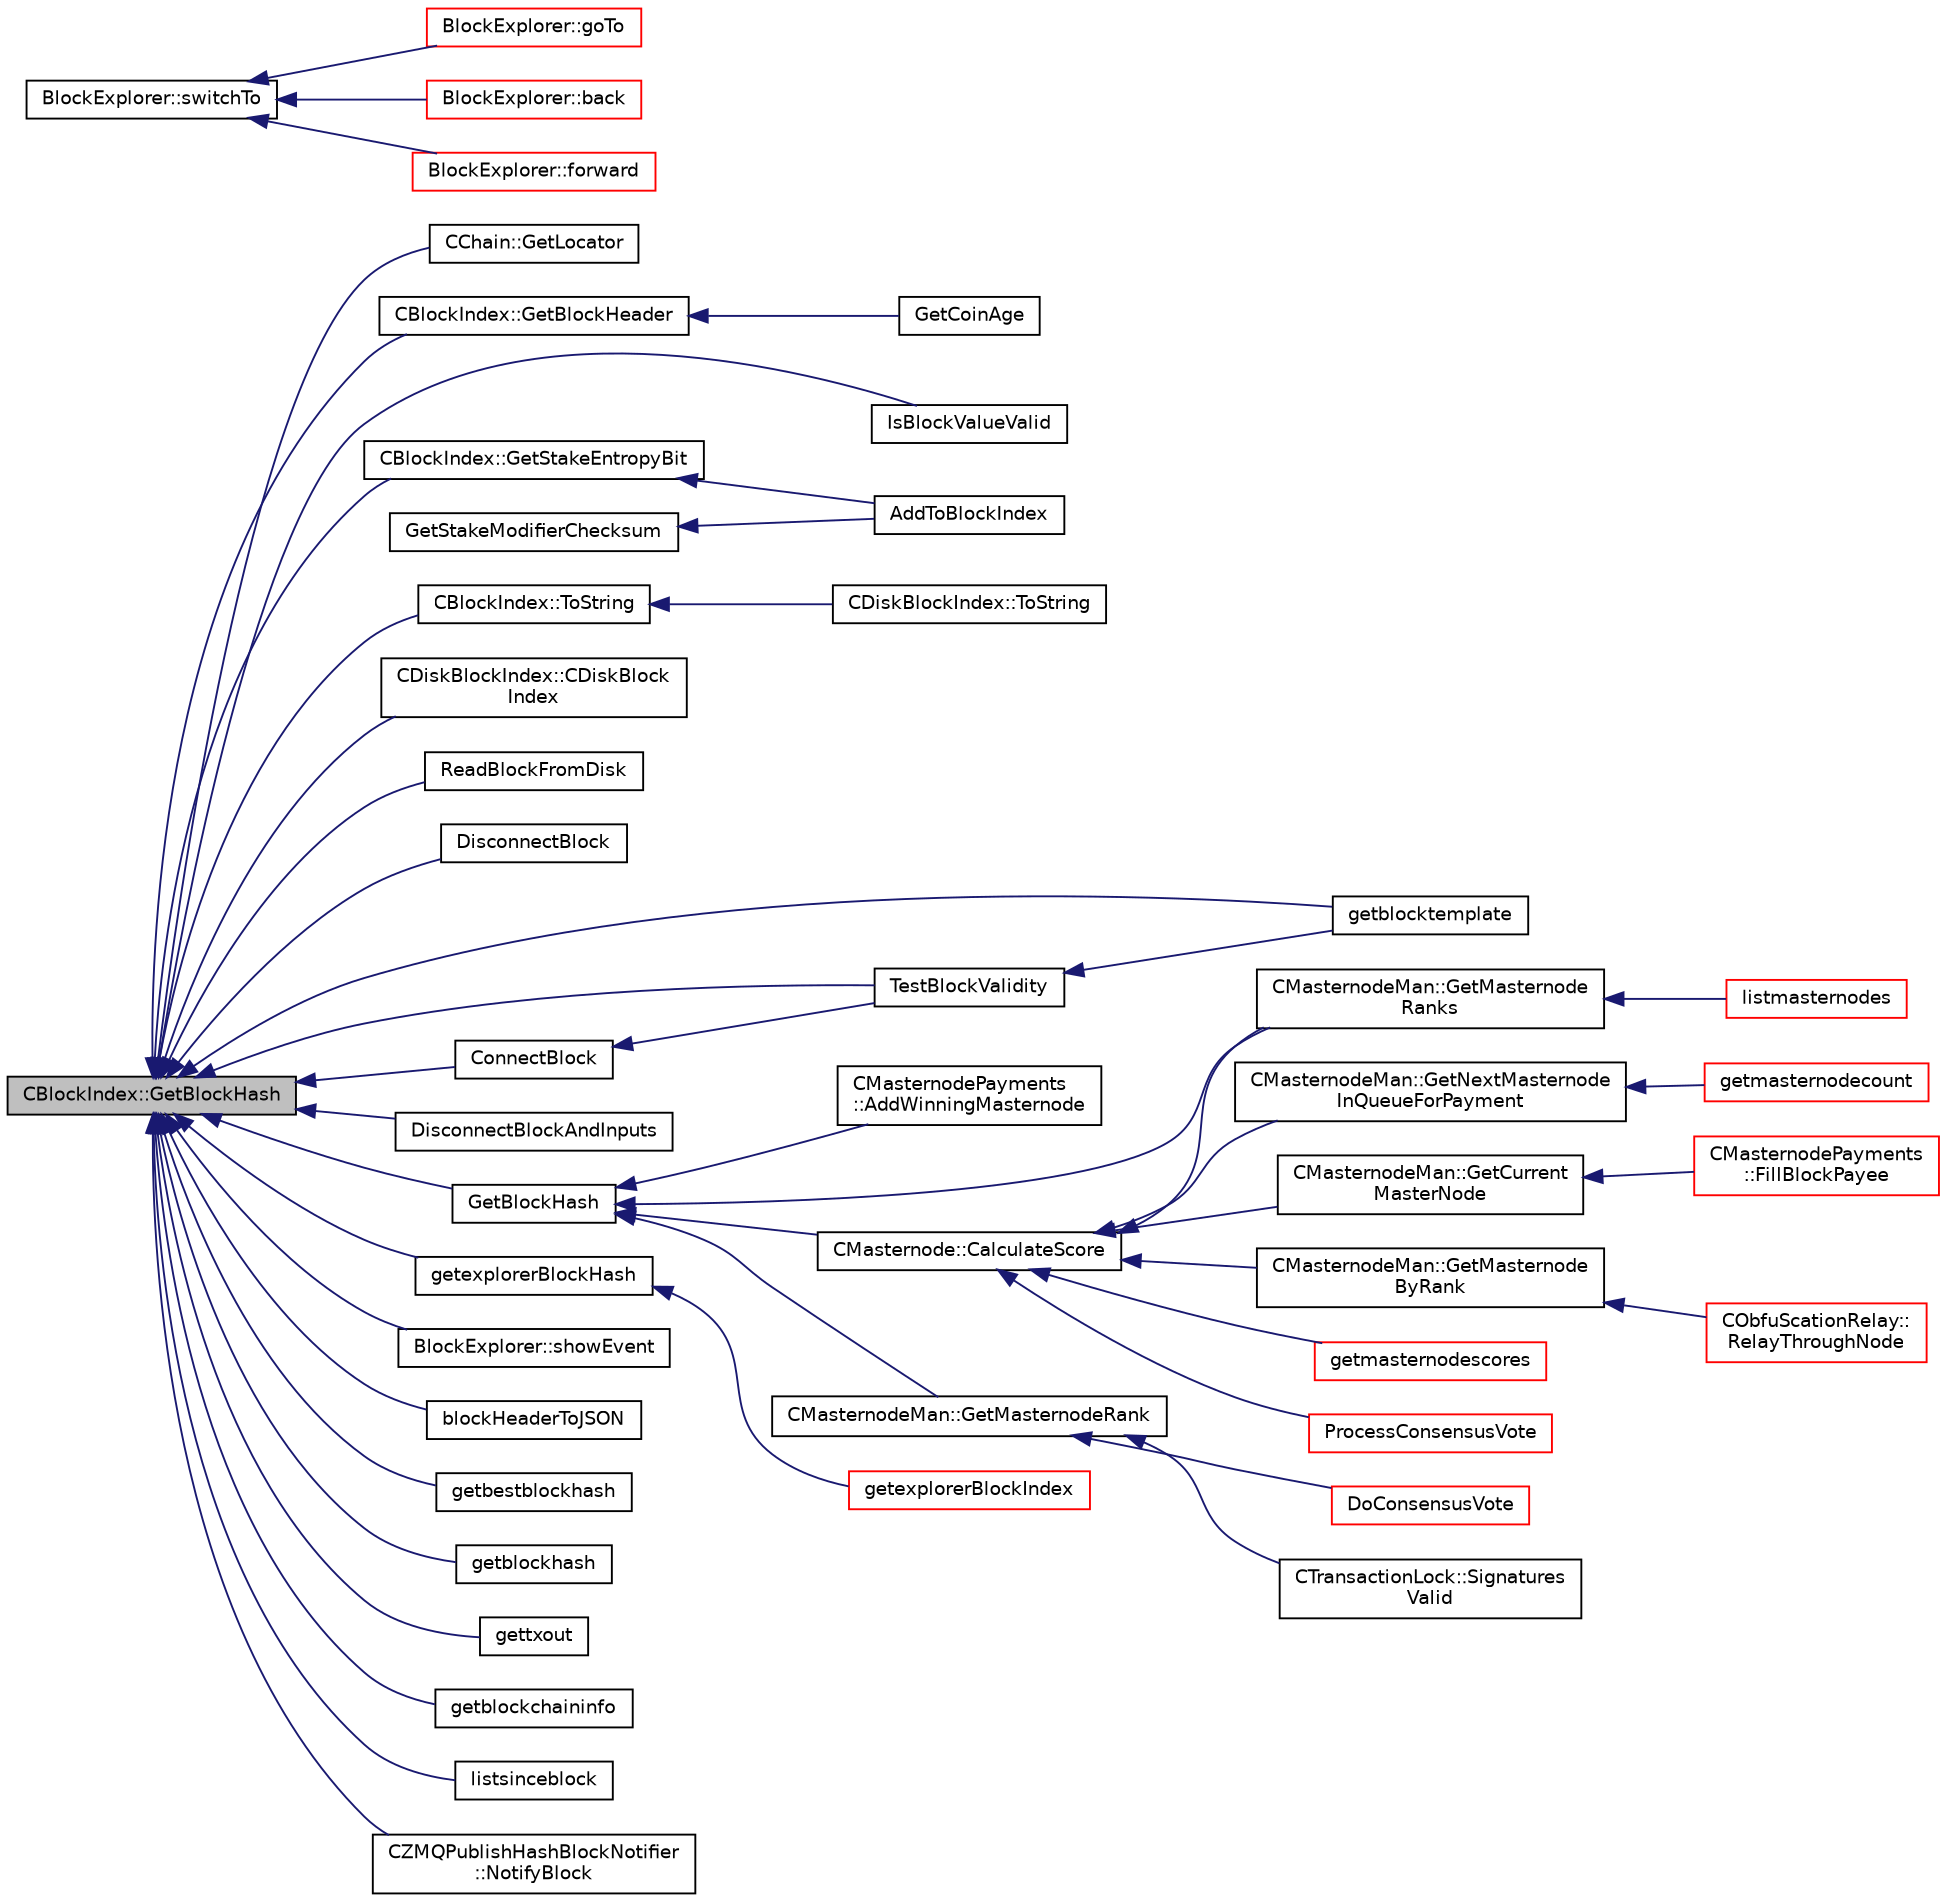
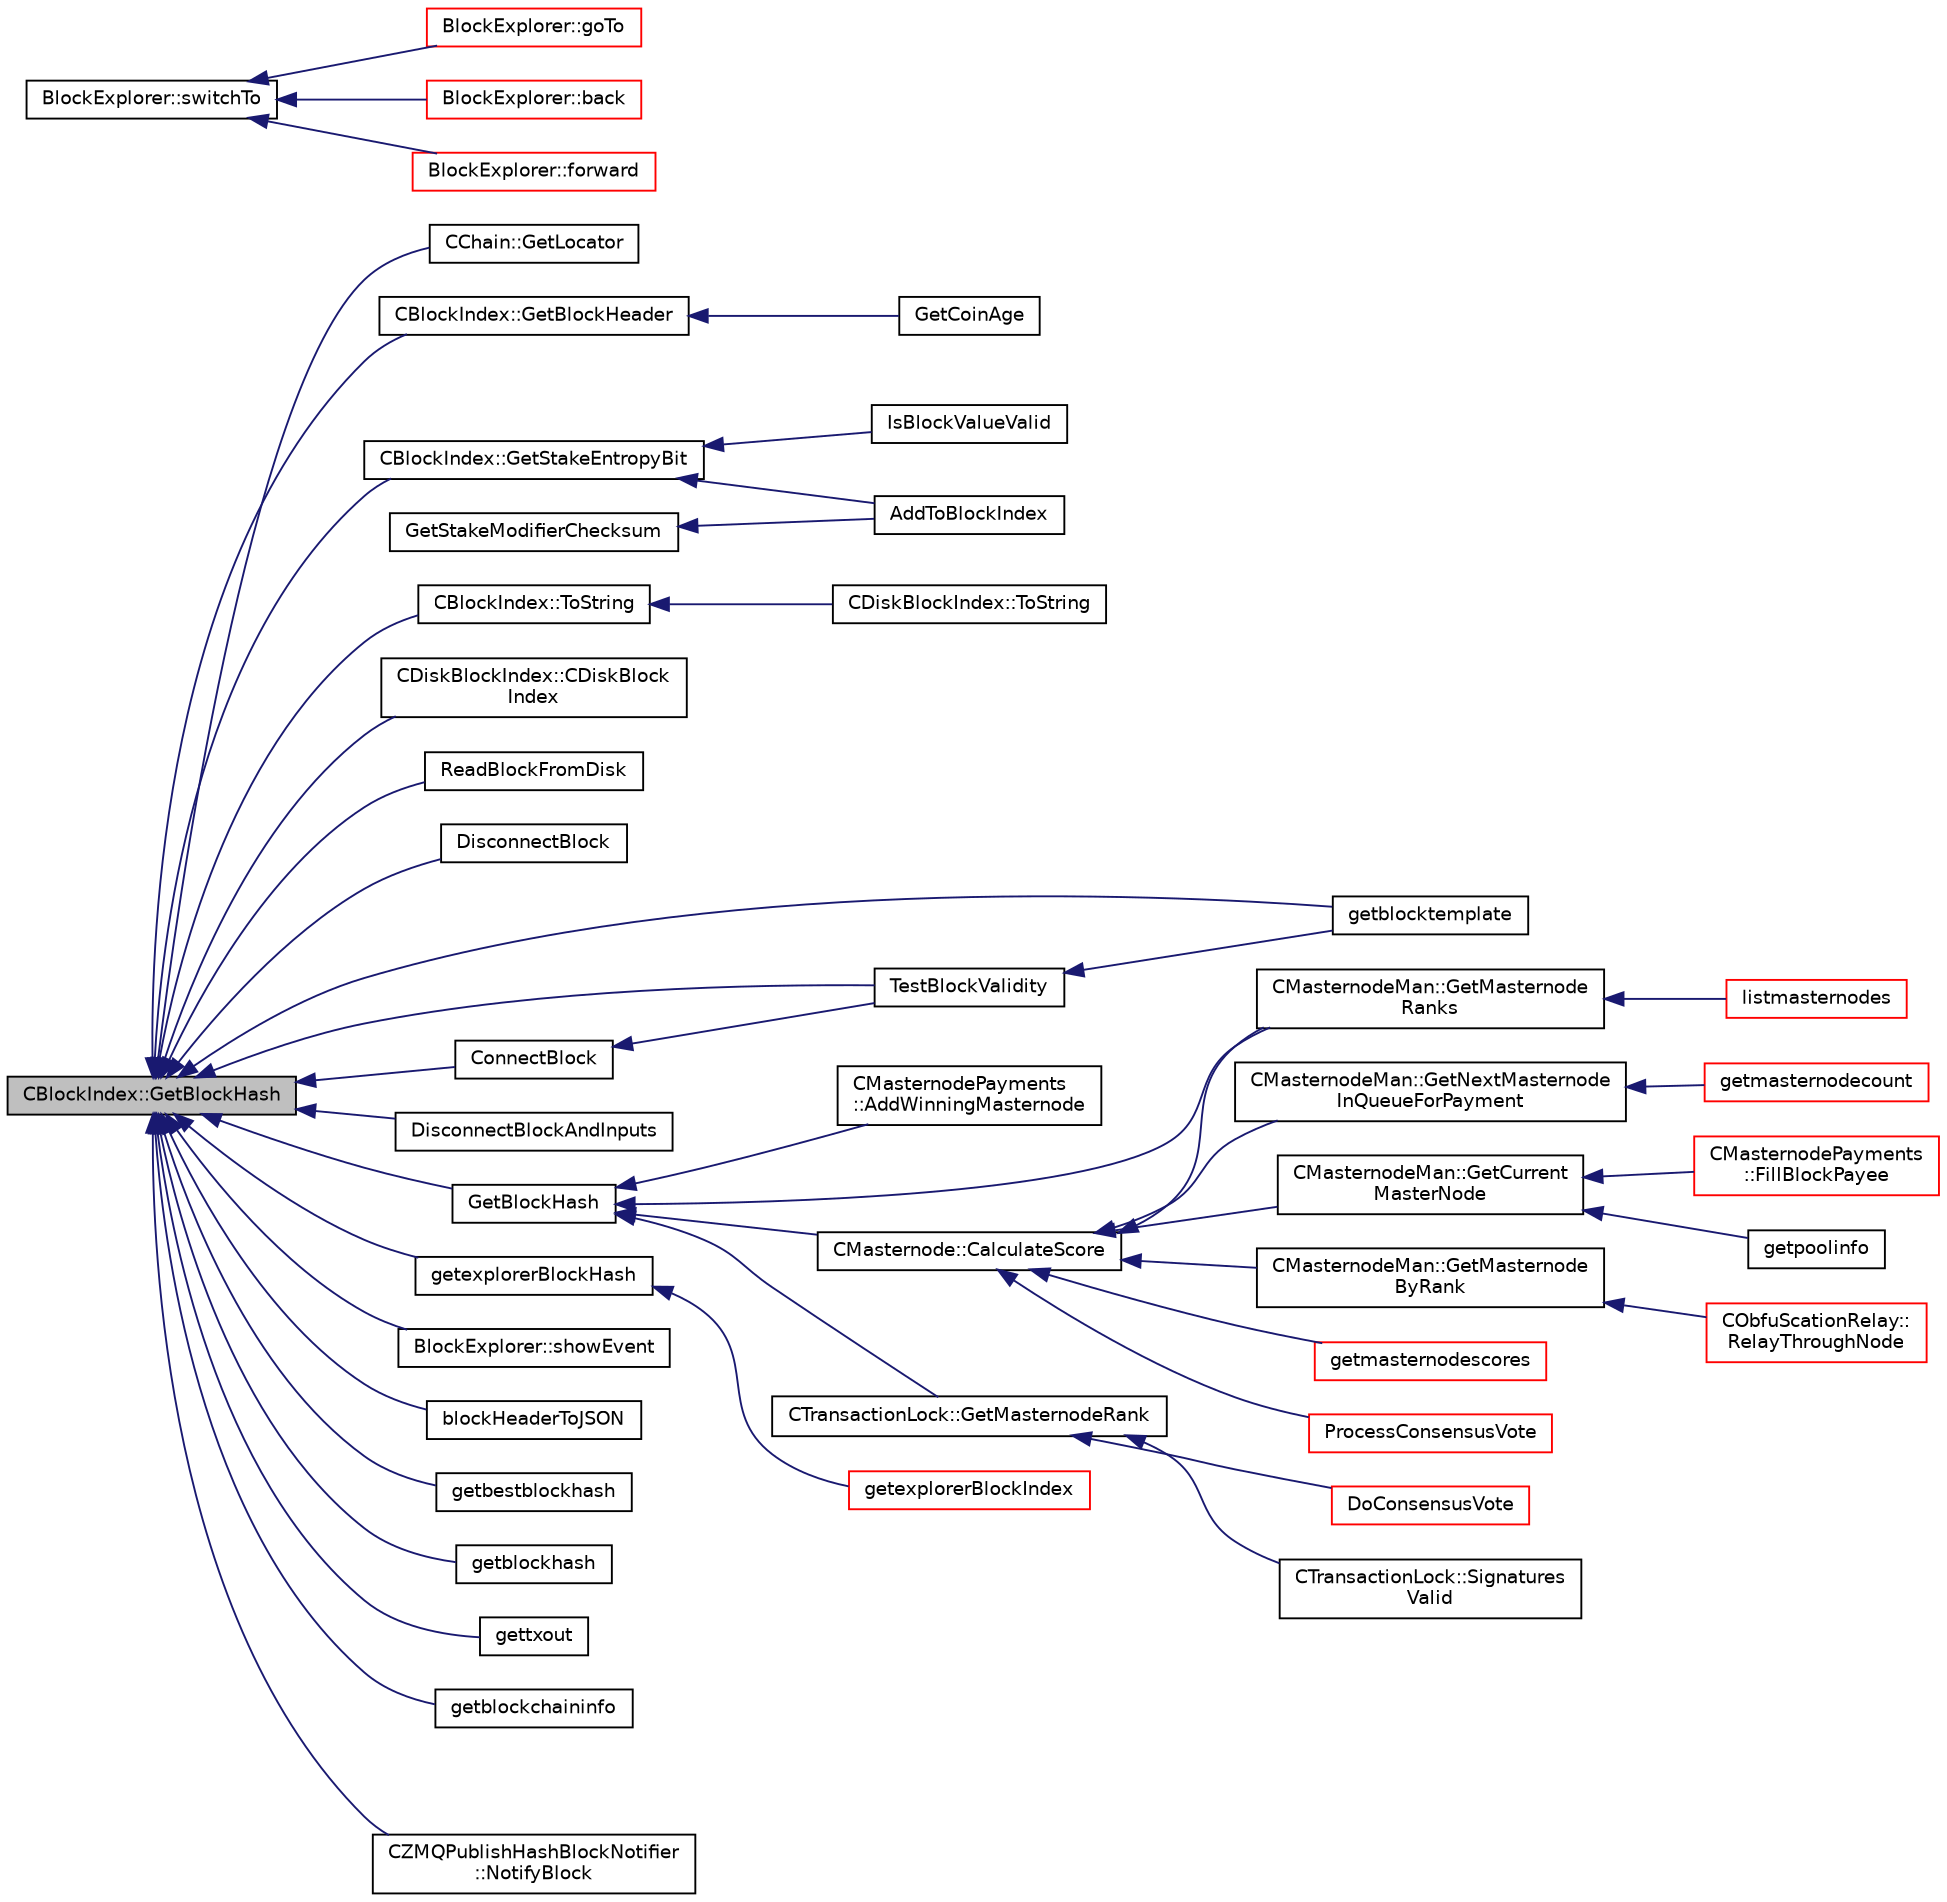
edge "IsBlockValueValid" -> "CBlockIndex::GetBlockHash": now "IsBlockValueValid" -> "CBlockIndex::GetStakeEntropyBit"
node "getpoolinfo": added
node "CMasternodeMan::GetMasternodeRank": label "CMasternodeMan::GetMasternodeRank" -> "CTransactionLock::GetMasternodeRank"
node "listsinceblock": removed
